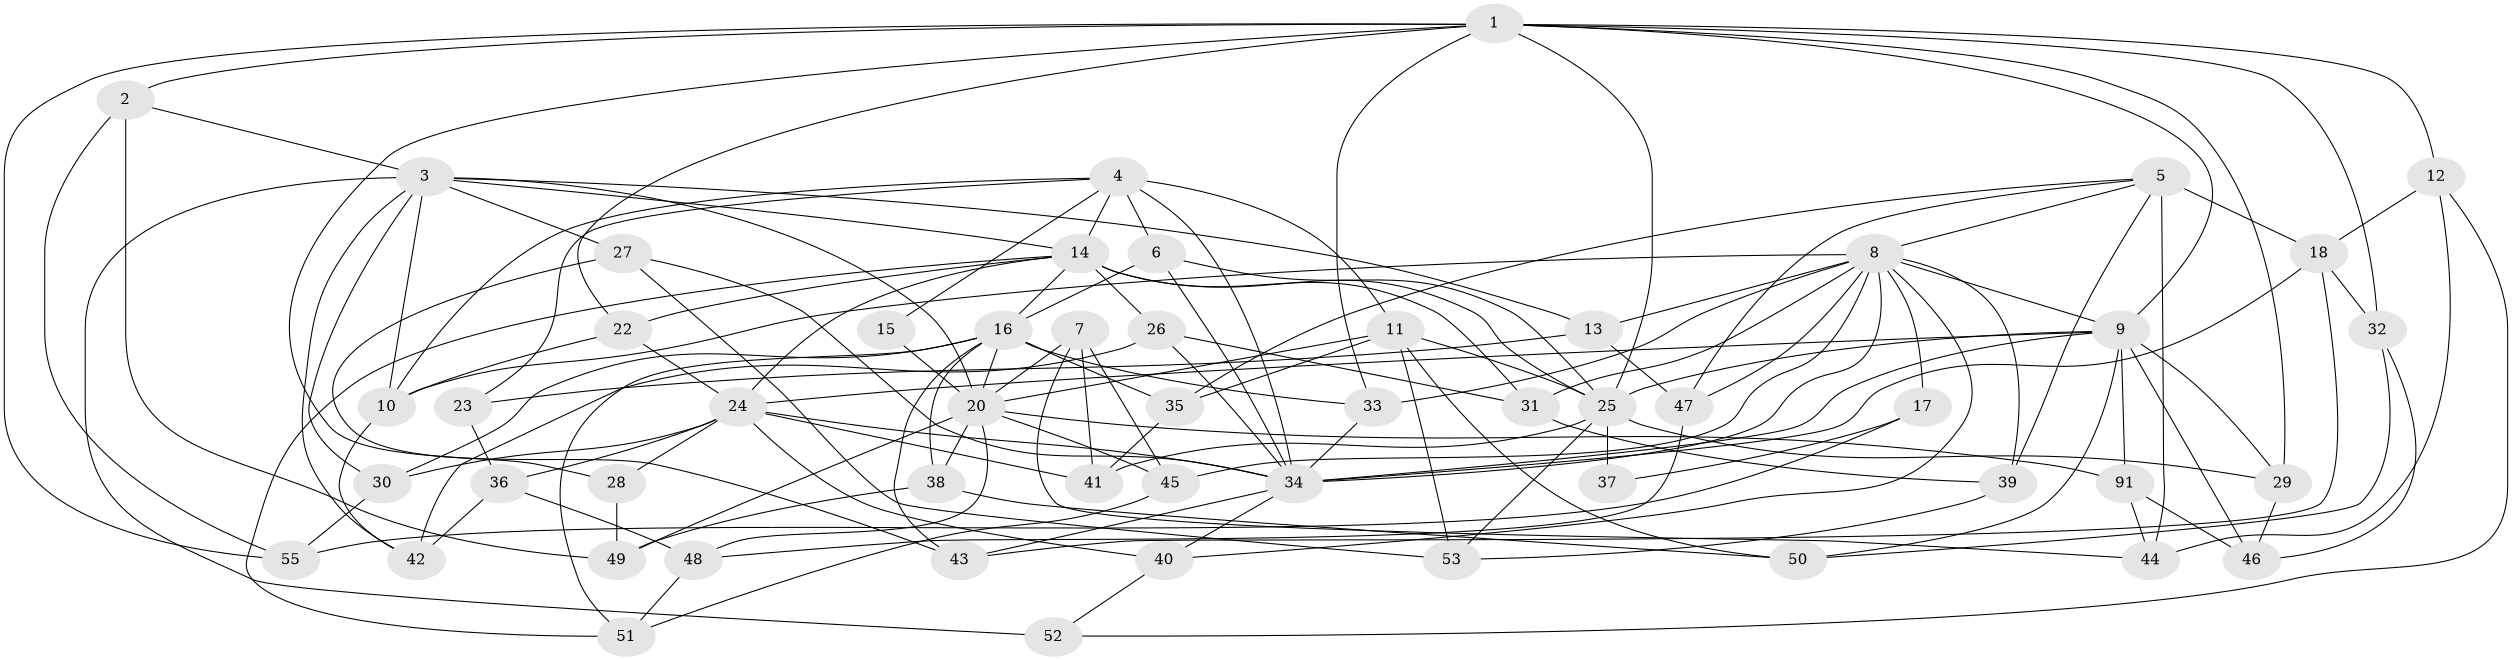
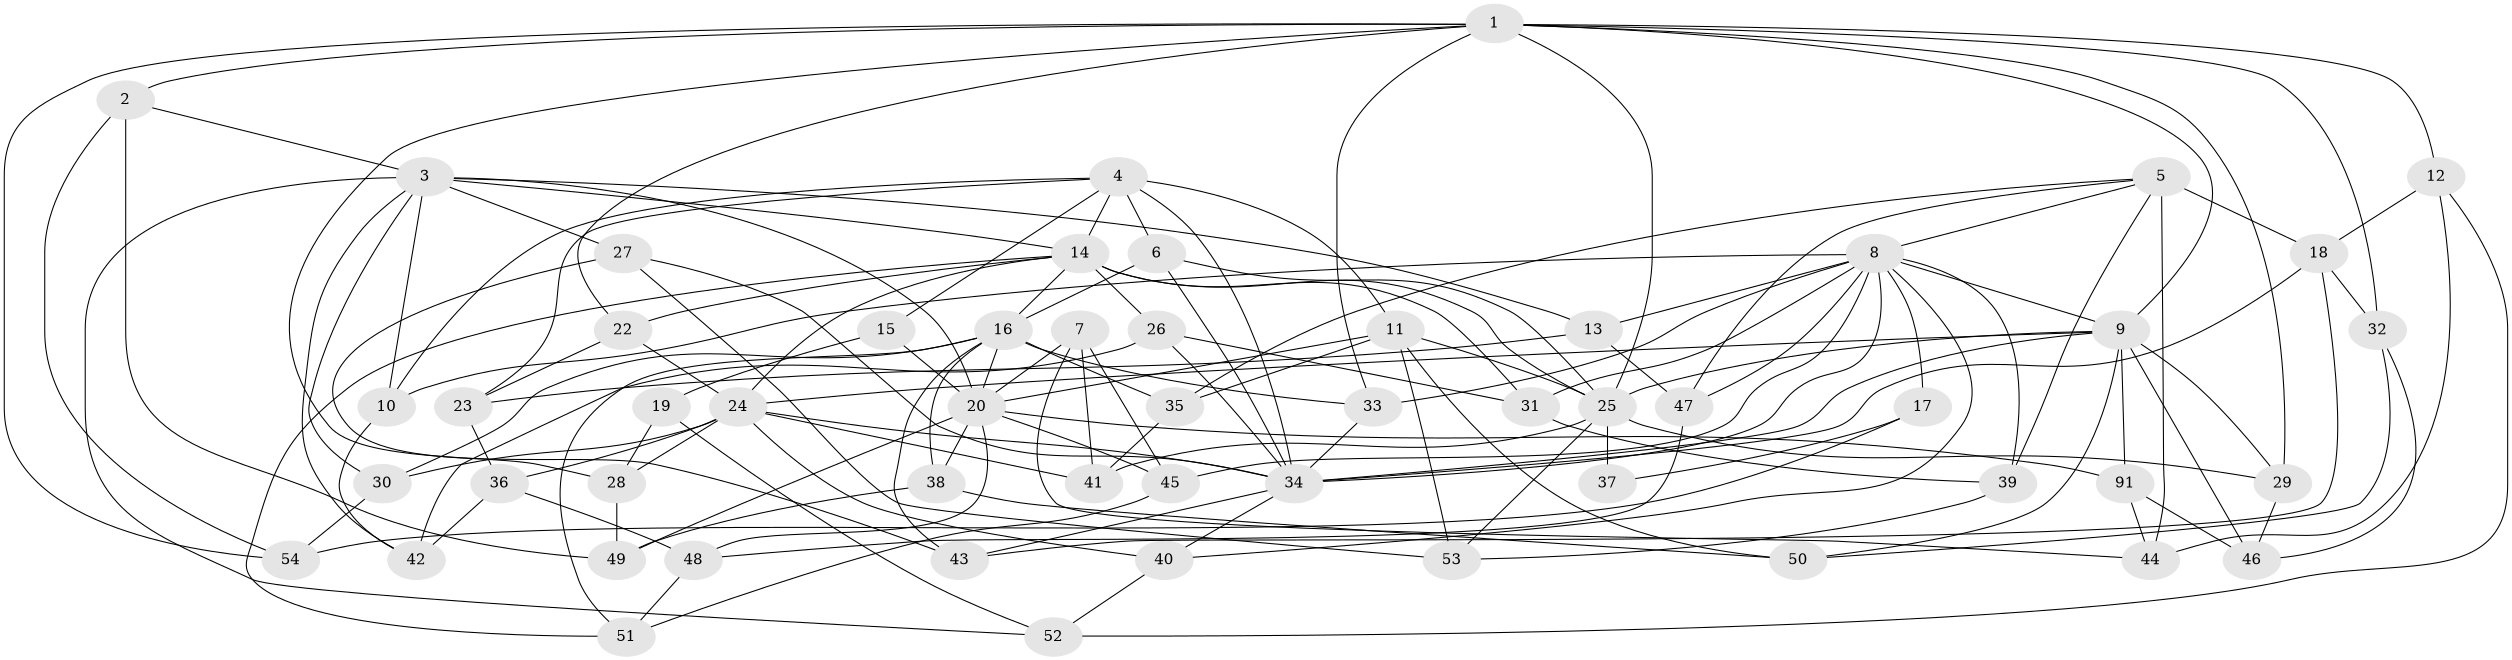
edge "22" -- "10": now "22" -- "23"
node "19": added
node "55": label "55" -> "54"
